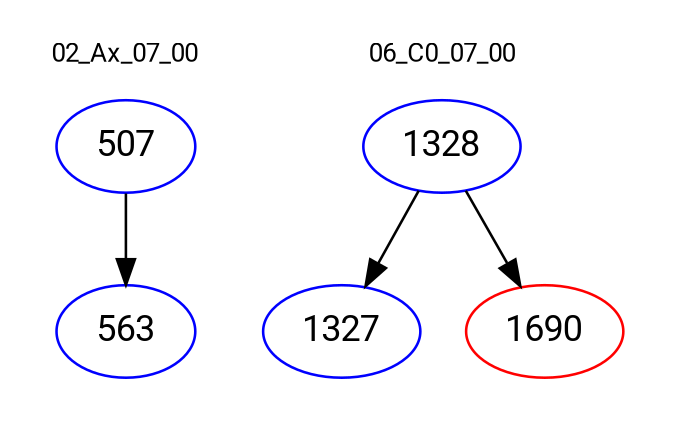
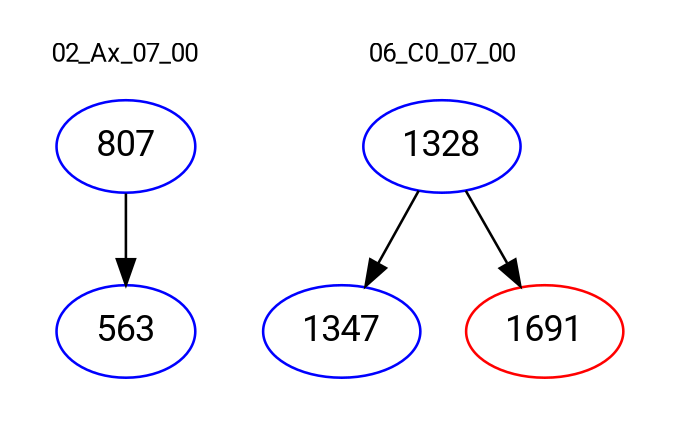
node "507": label "507" -> "807"
node "1327": label "1327" -> "1347"
node "1690": label "1690" -> "1691"
